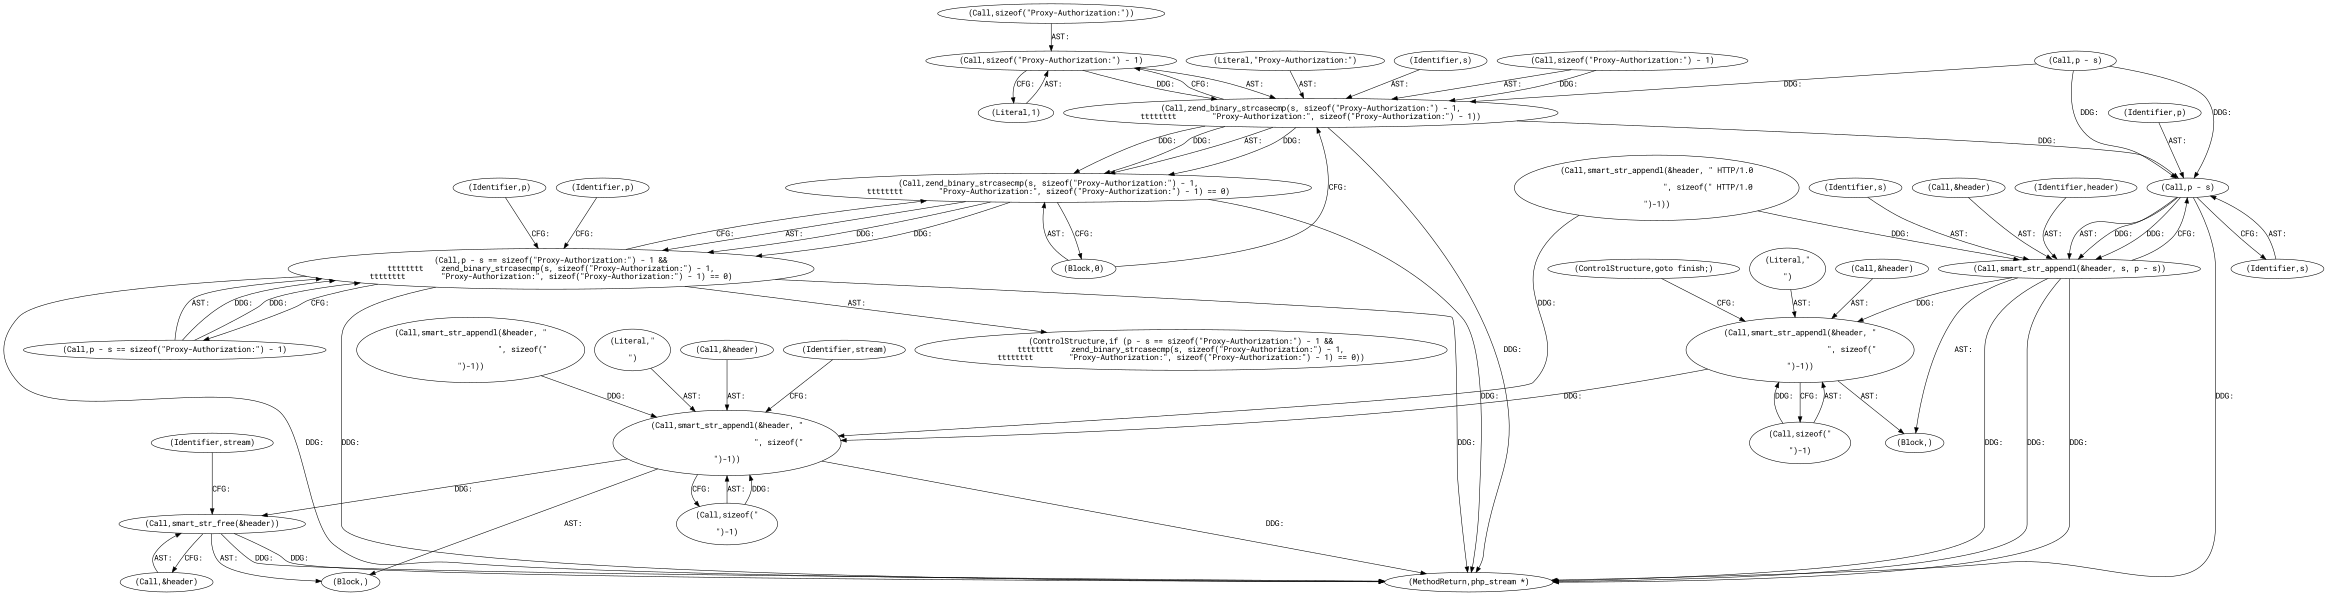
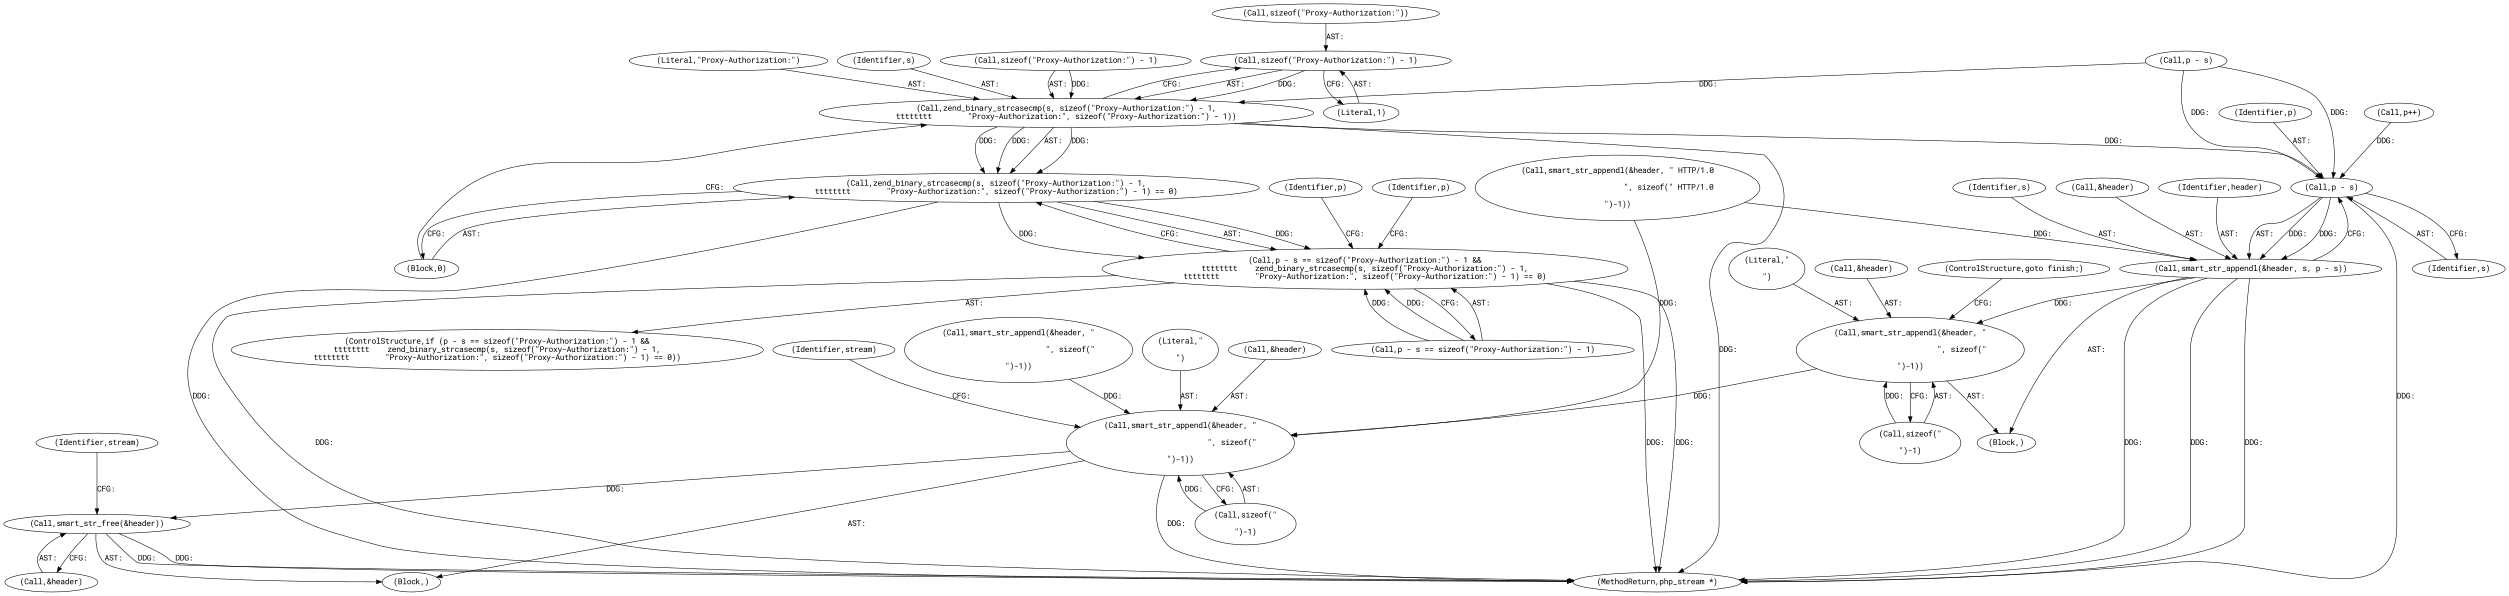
node "(Call,p++)": added
